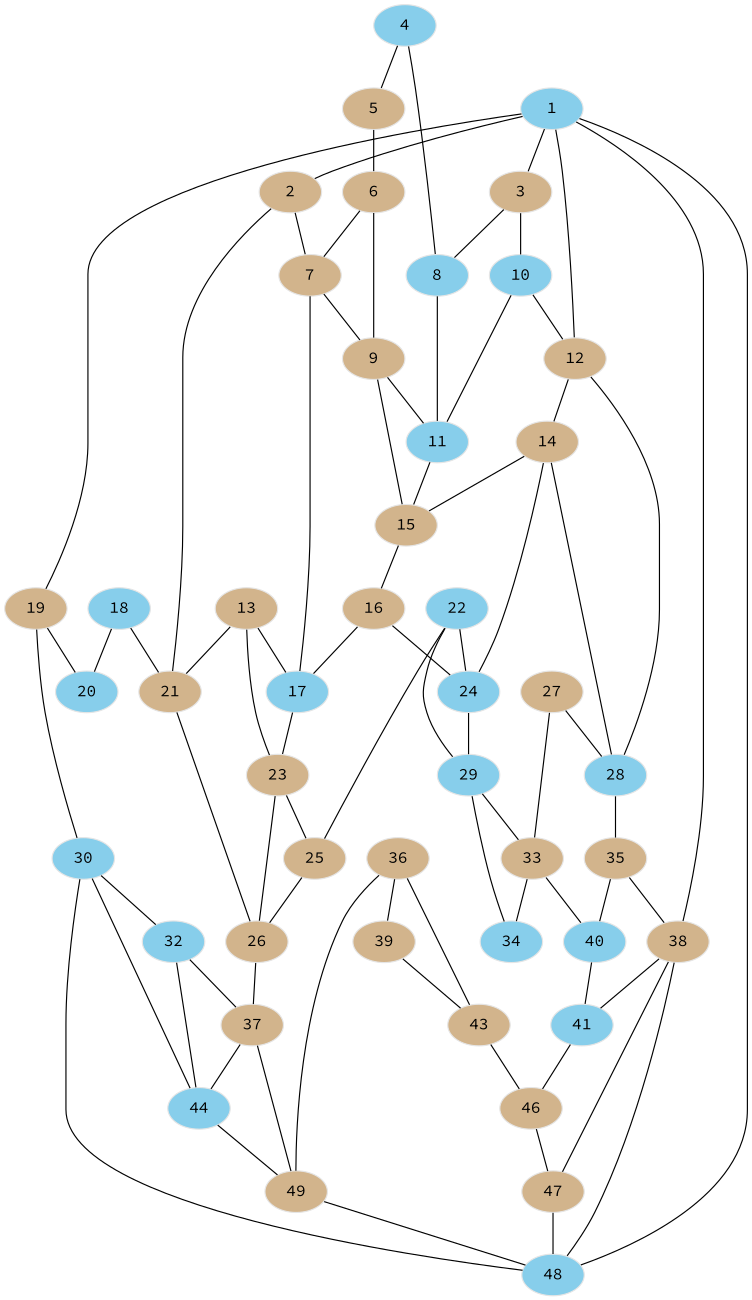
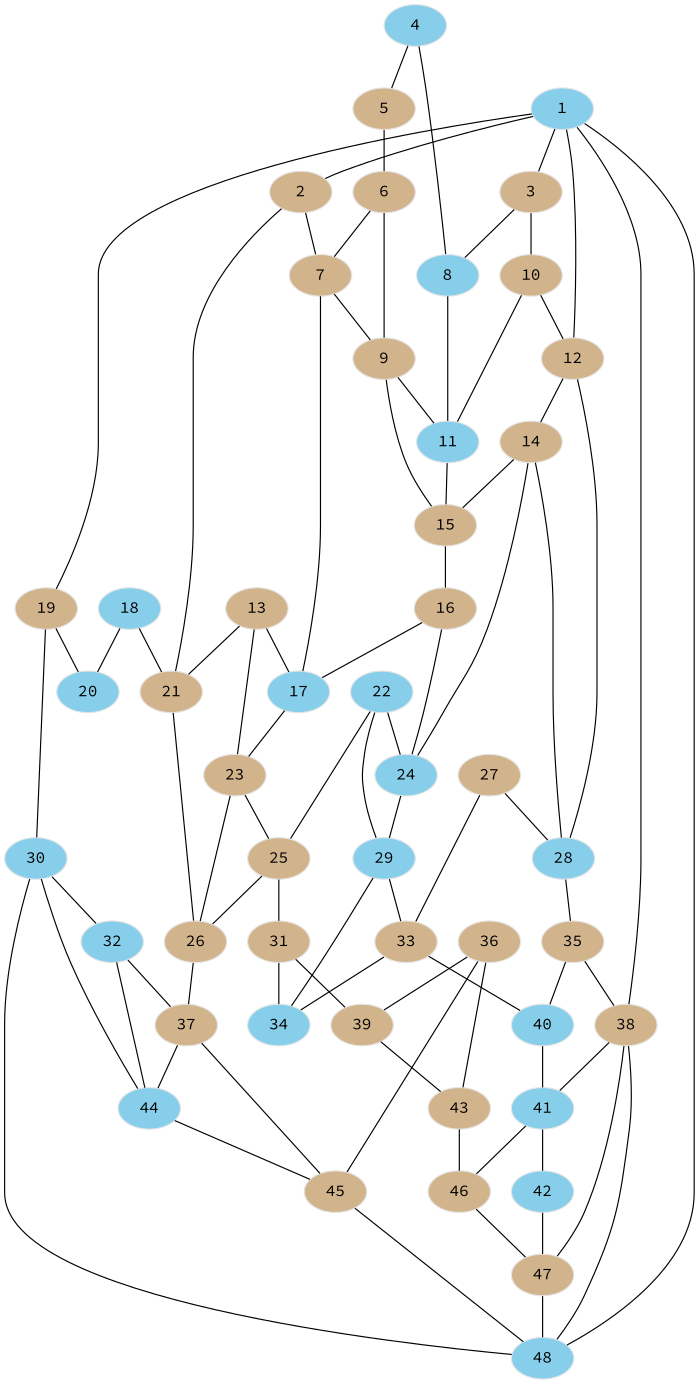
node "10": fillcolor skyblue -> tan
node "31": added
node "49": label "49" -> "45"
node "42": added
